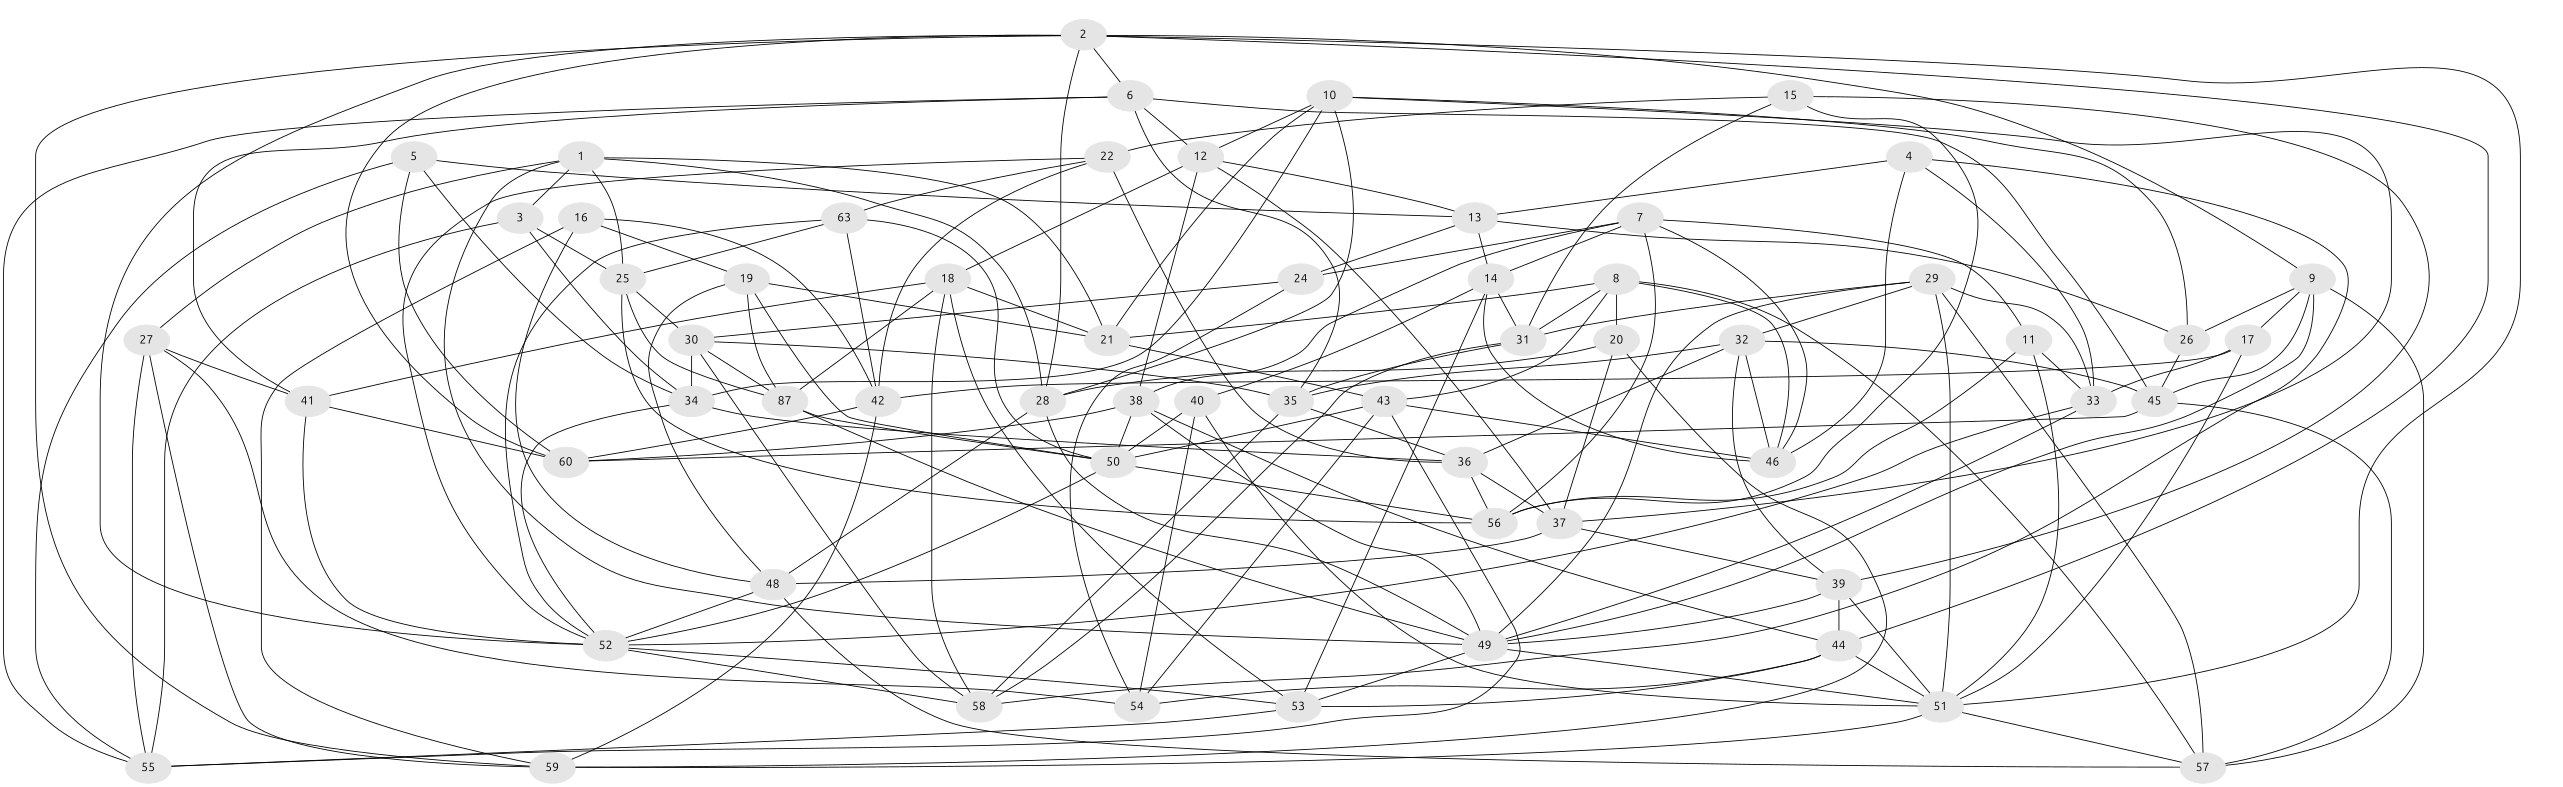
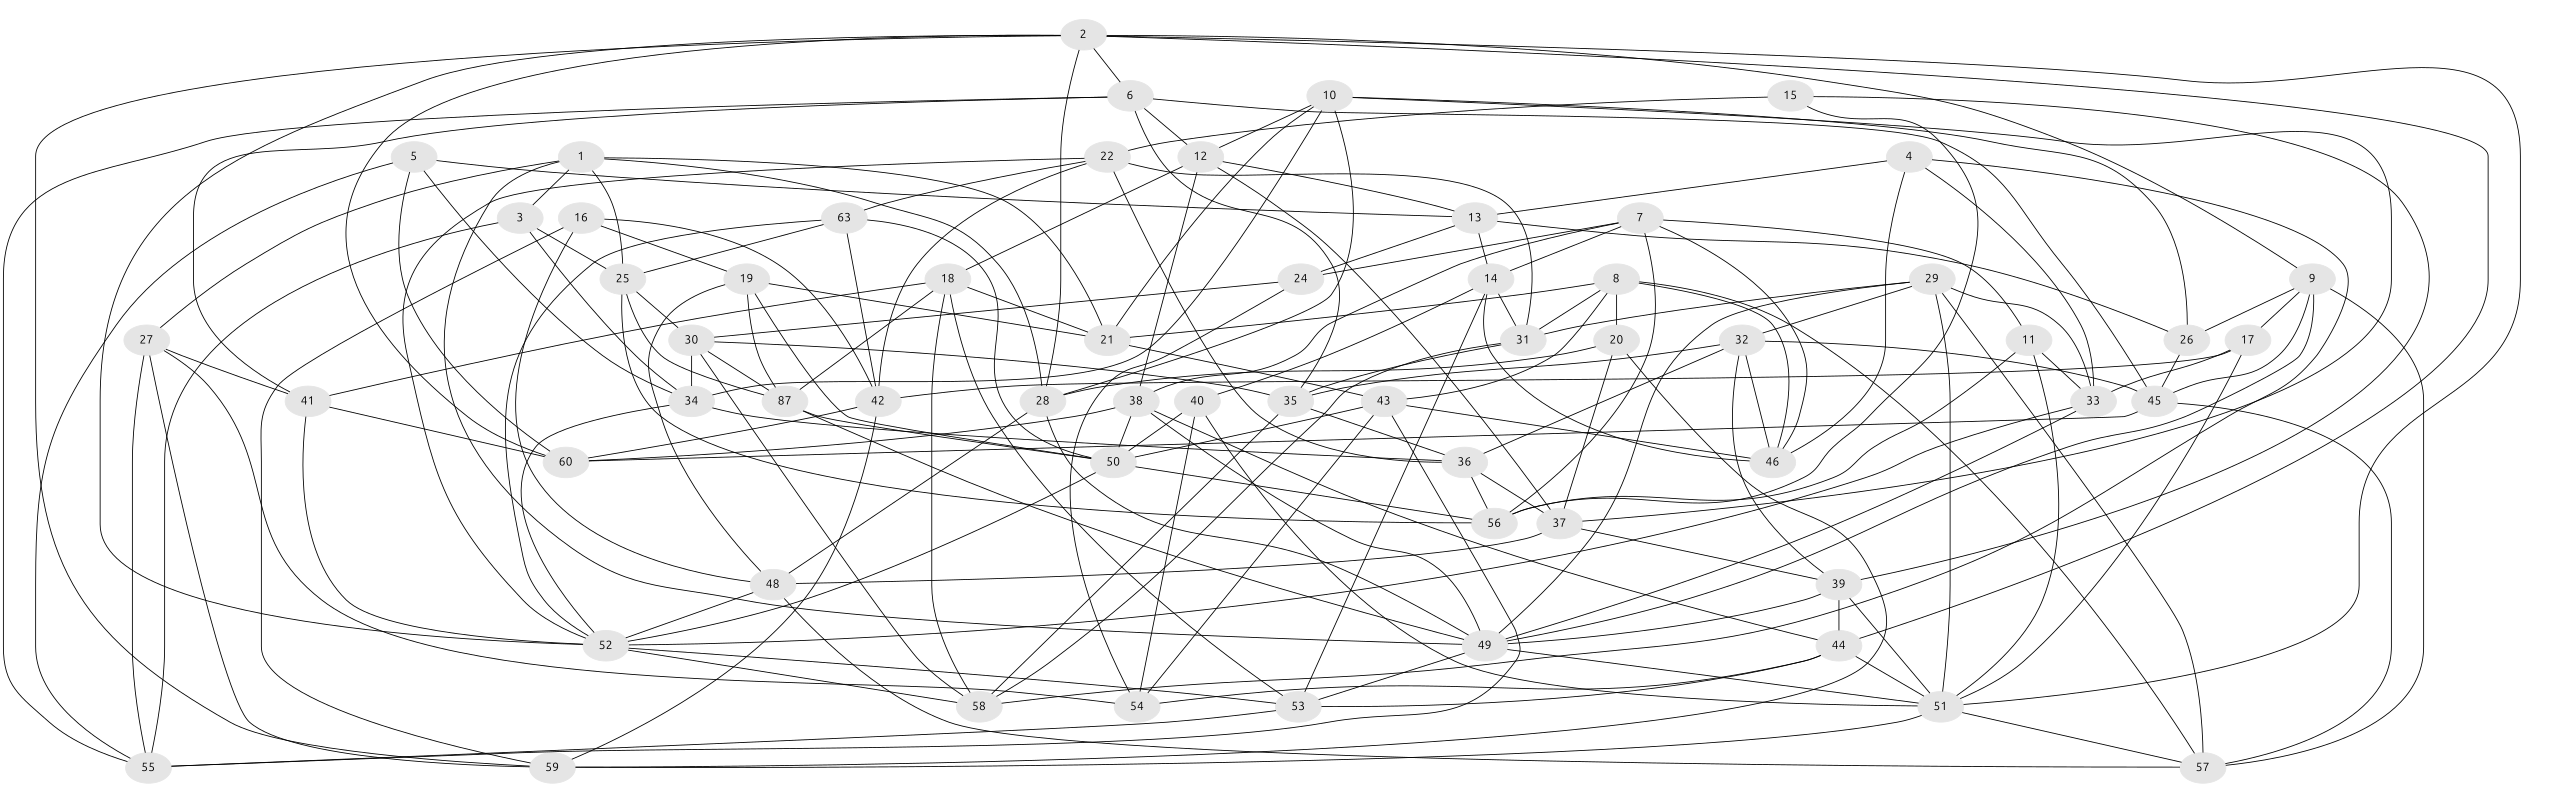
edge "15" -- "31": now "22" -- "31"
